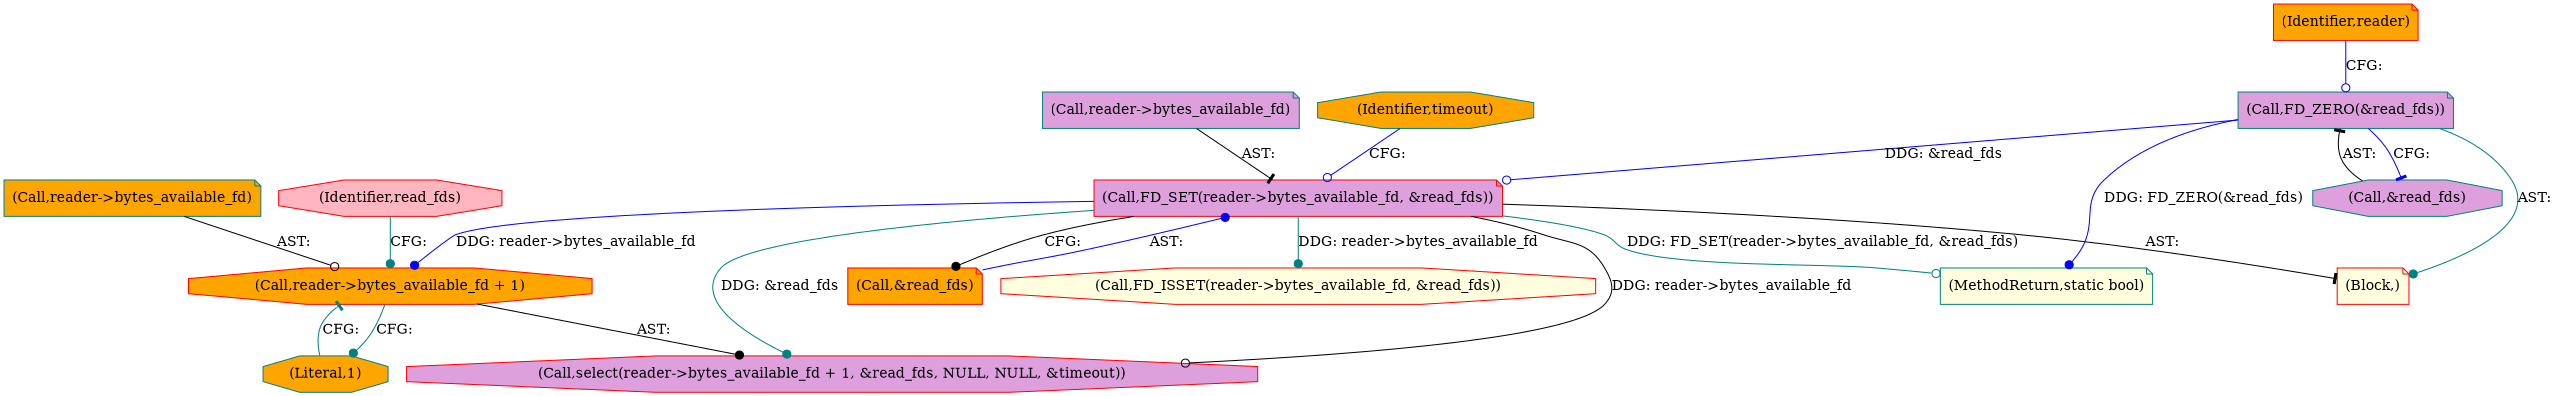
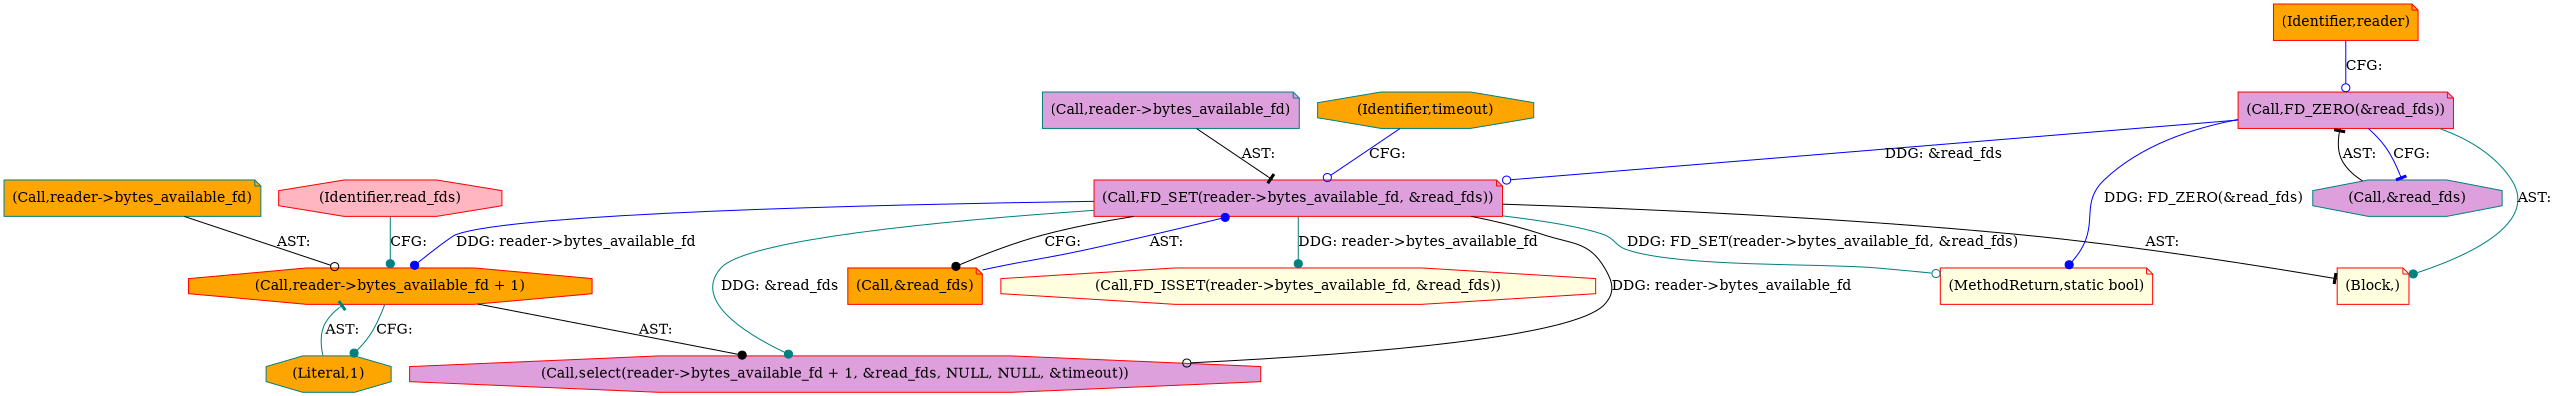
node "(Call,FD_ZERO(&read_fds))": color teal -> red
node "(MethodReturn,static bool)": color teal -> red
edge "(Literal,1)" -> "(Call,reader->bytes_available_fd + 1)": label "CFG: " -> "AST: "
